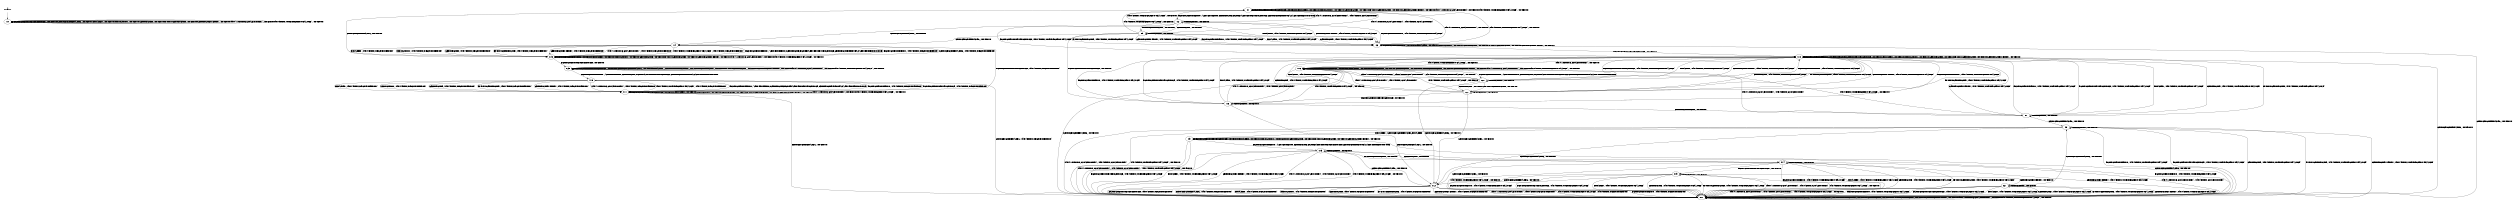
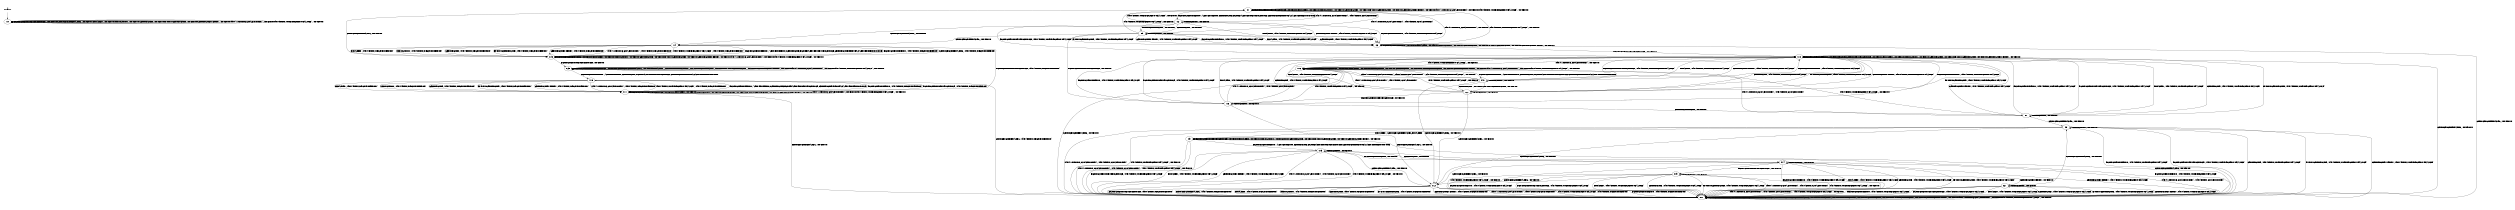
node "s20": label "s20" -> "s40"
